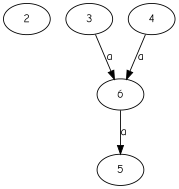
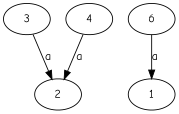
edge "3" -> "6": now "3" -> "2"
edge "4" -> "6": now "4" -> "2"
node "5": label "5" -> "1"
